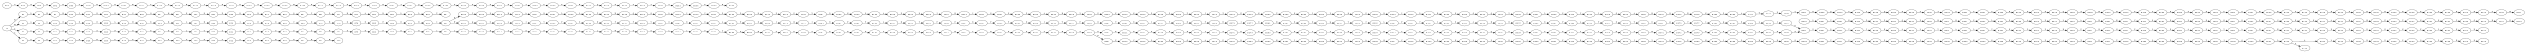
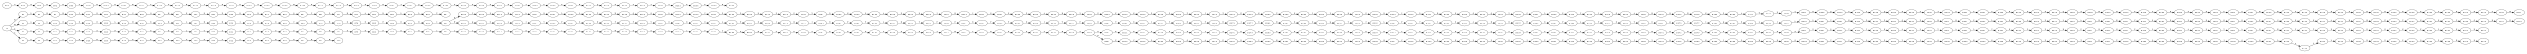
edge "S397" -> "S403": now "S397" -> "S401"
edge "S512" -> "S520": now "S516" -> "S520"
